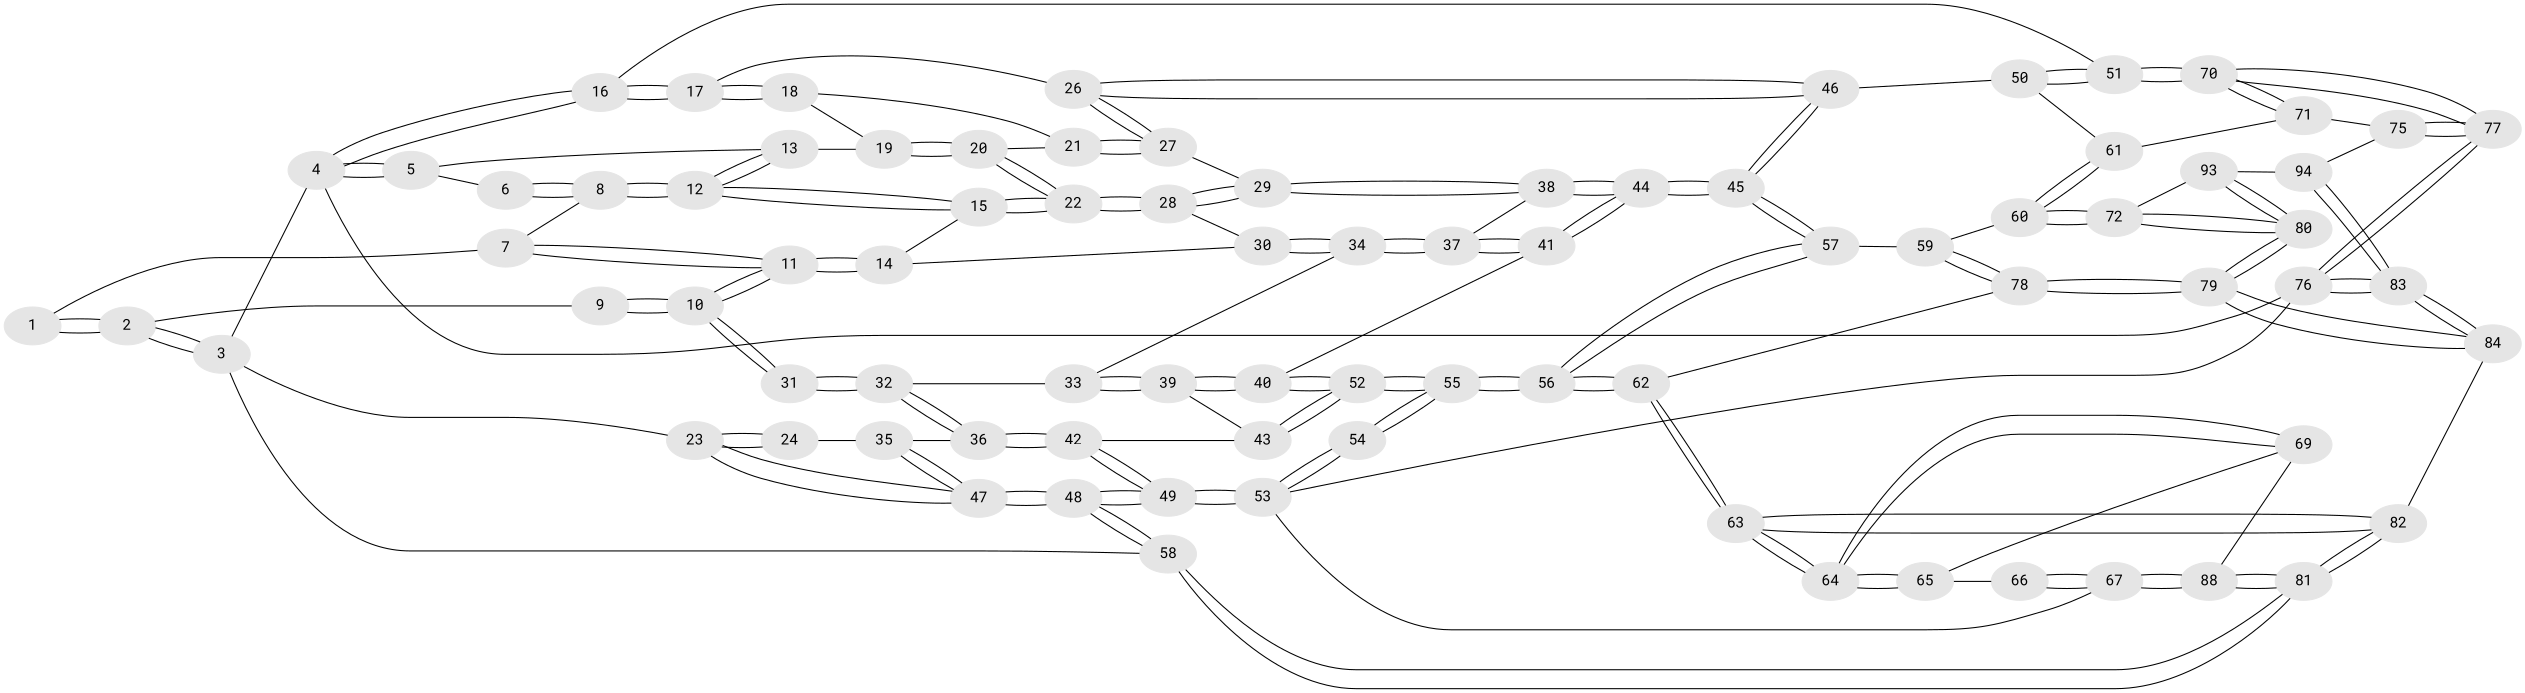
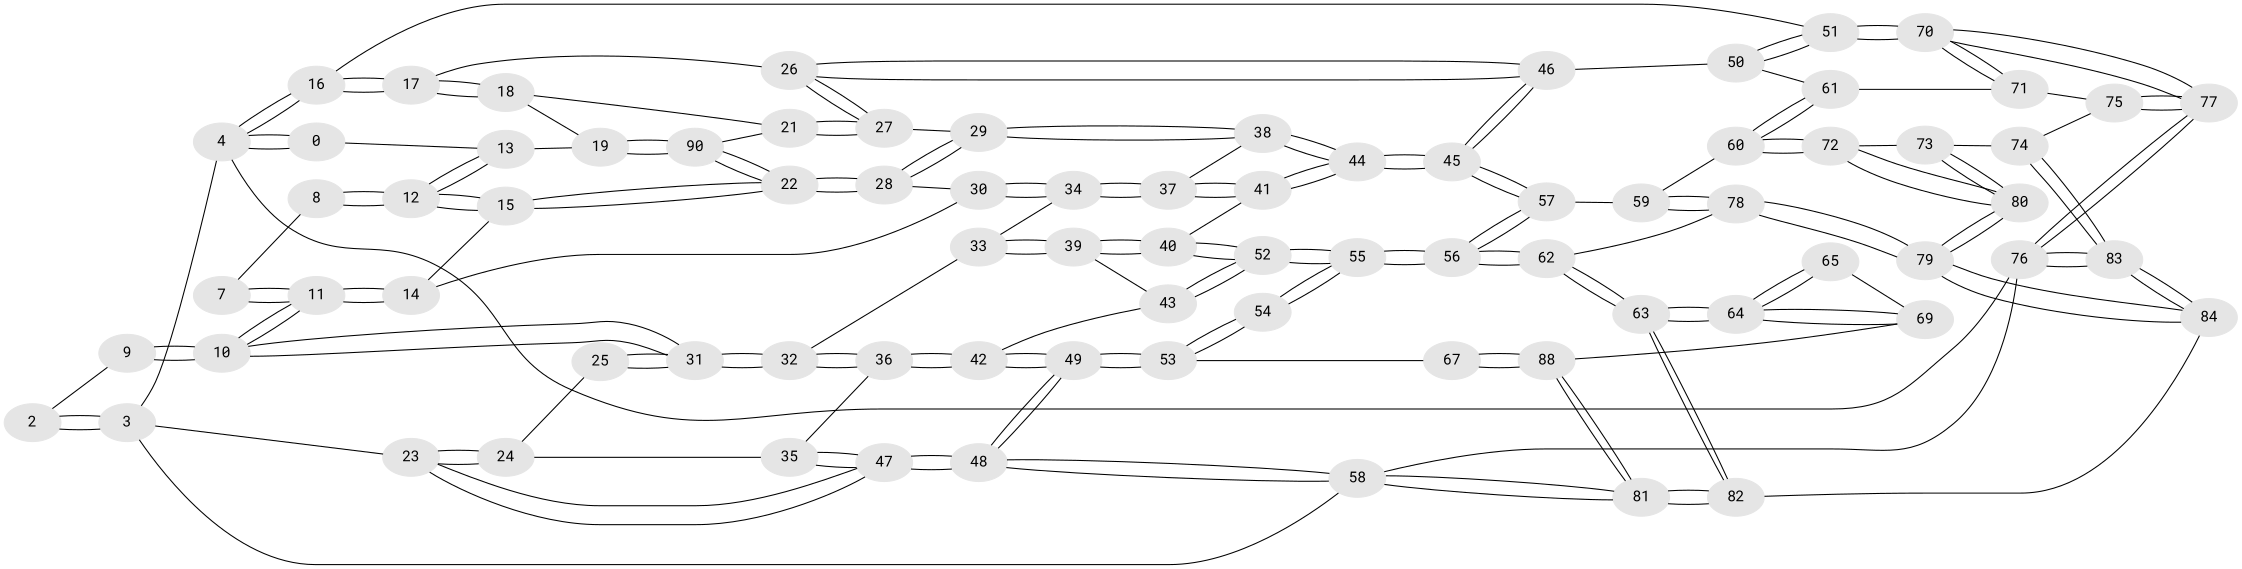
node "20": label "20" -> "90"
node "5": label "5" -> "0"
node "93": label "93" -> "73"
node "94": label "94" -> "74"
node "6": removed
node "1": removed
node "25": added
edge "76" -- "53": now "76" -- "58"
node "66": removed
